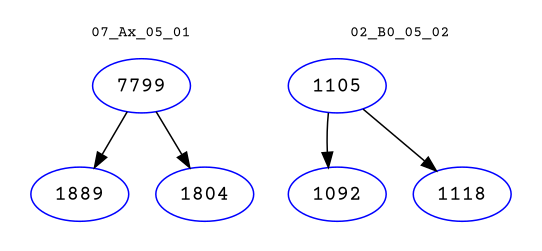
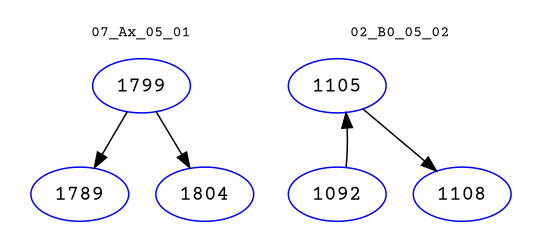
node "7799": label "7799" -> "1799"
edge "1105" -> "1092": reversed
node "1889": label "1889" -> "1789"
node "1118": label "1118" -> "1108"
